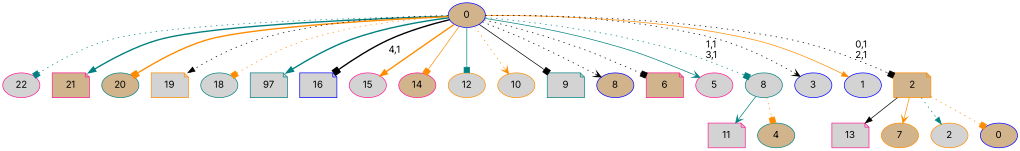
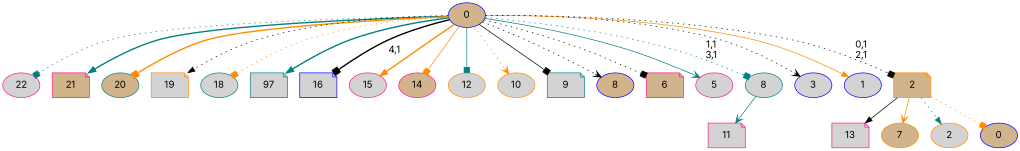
node "4": removed
